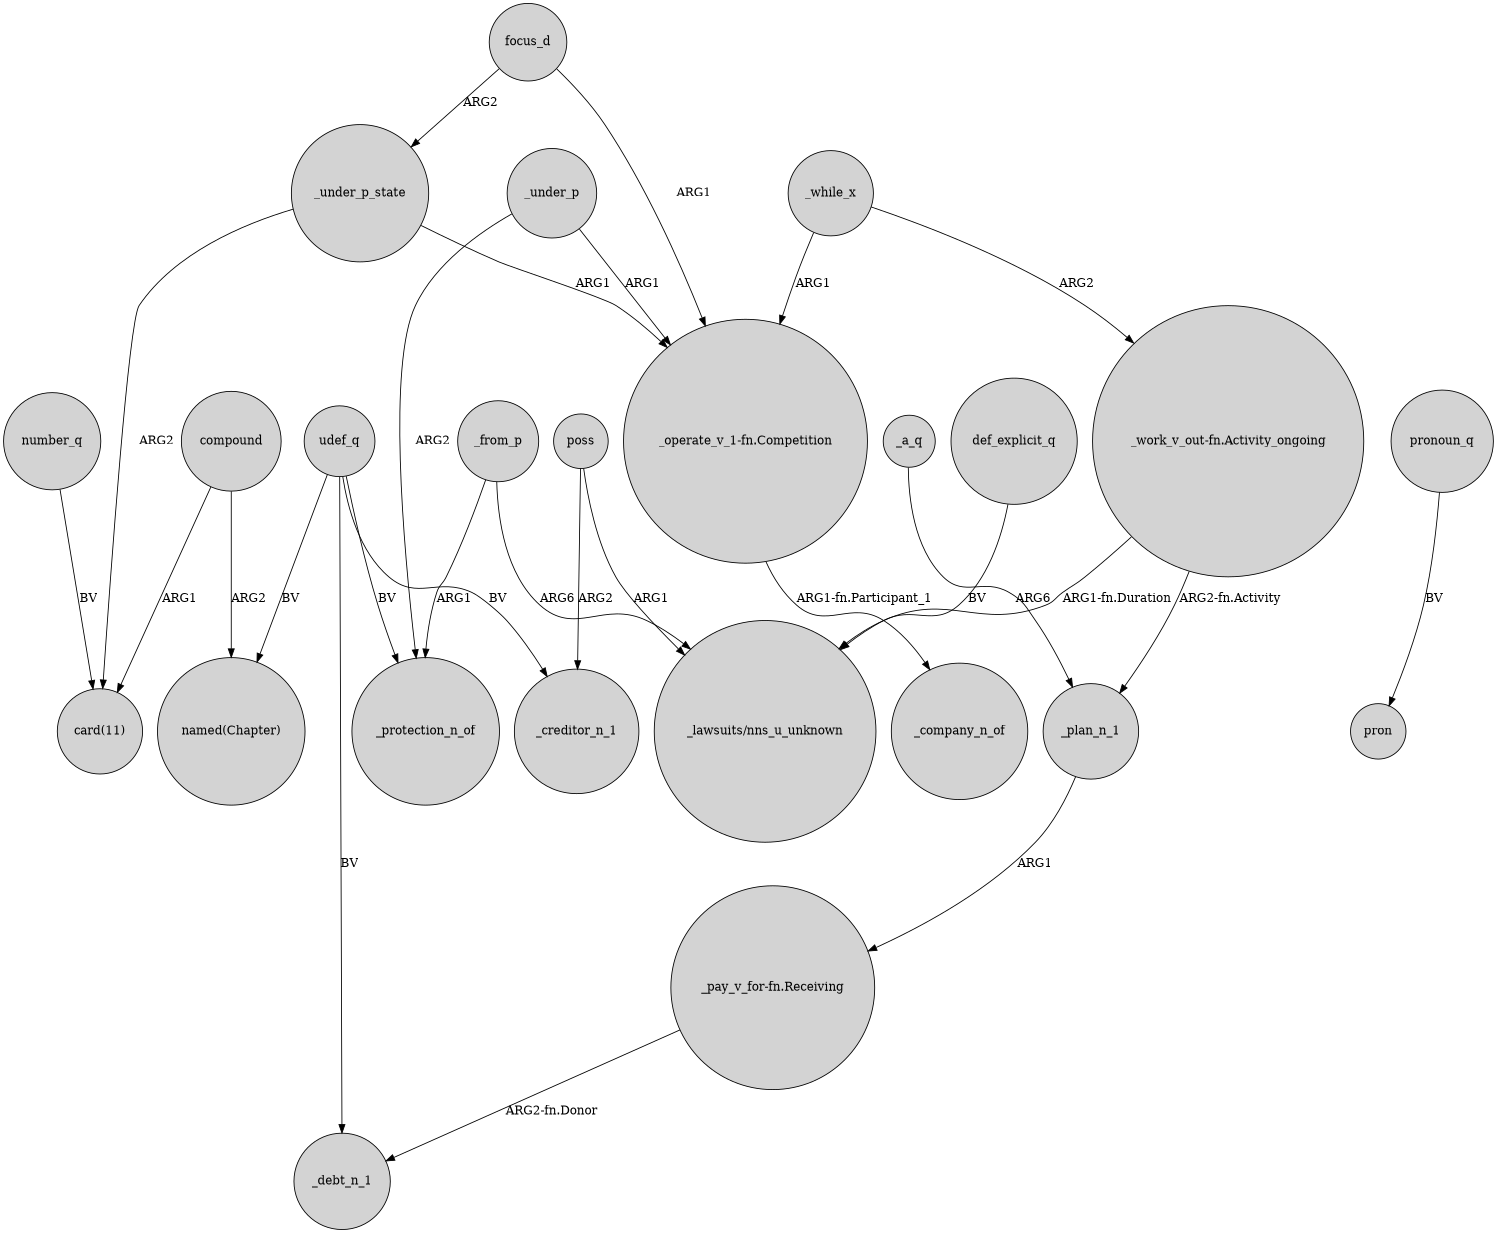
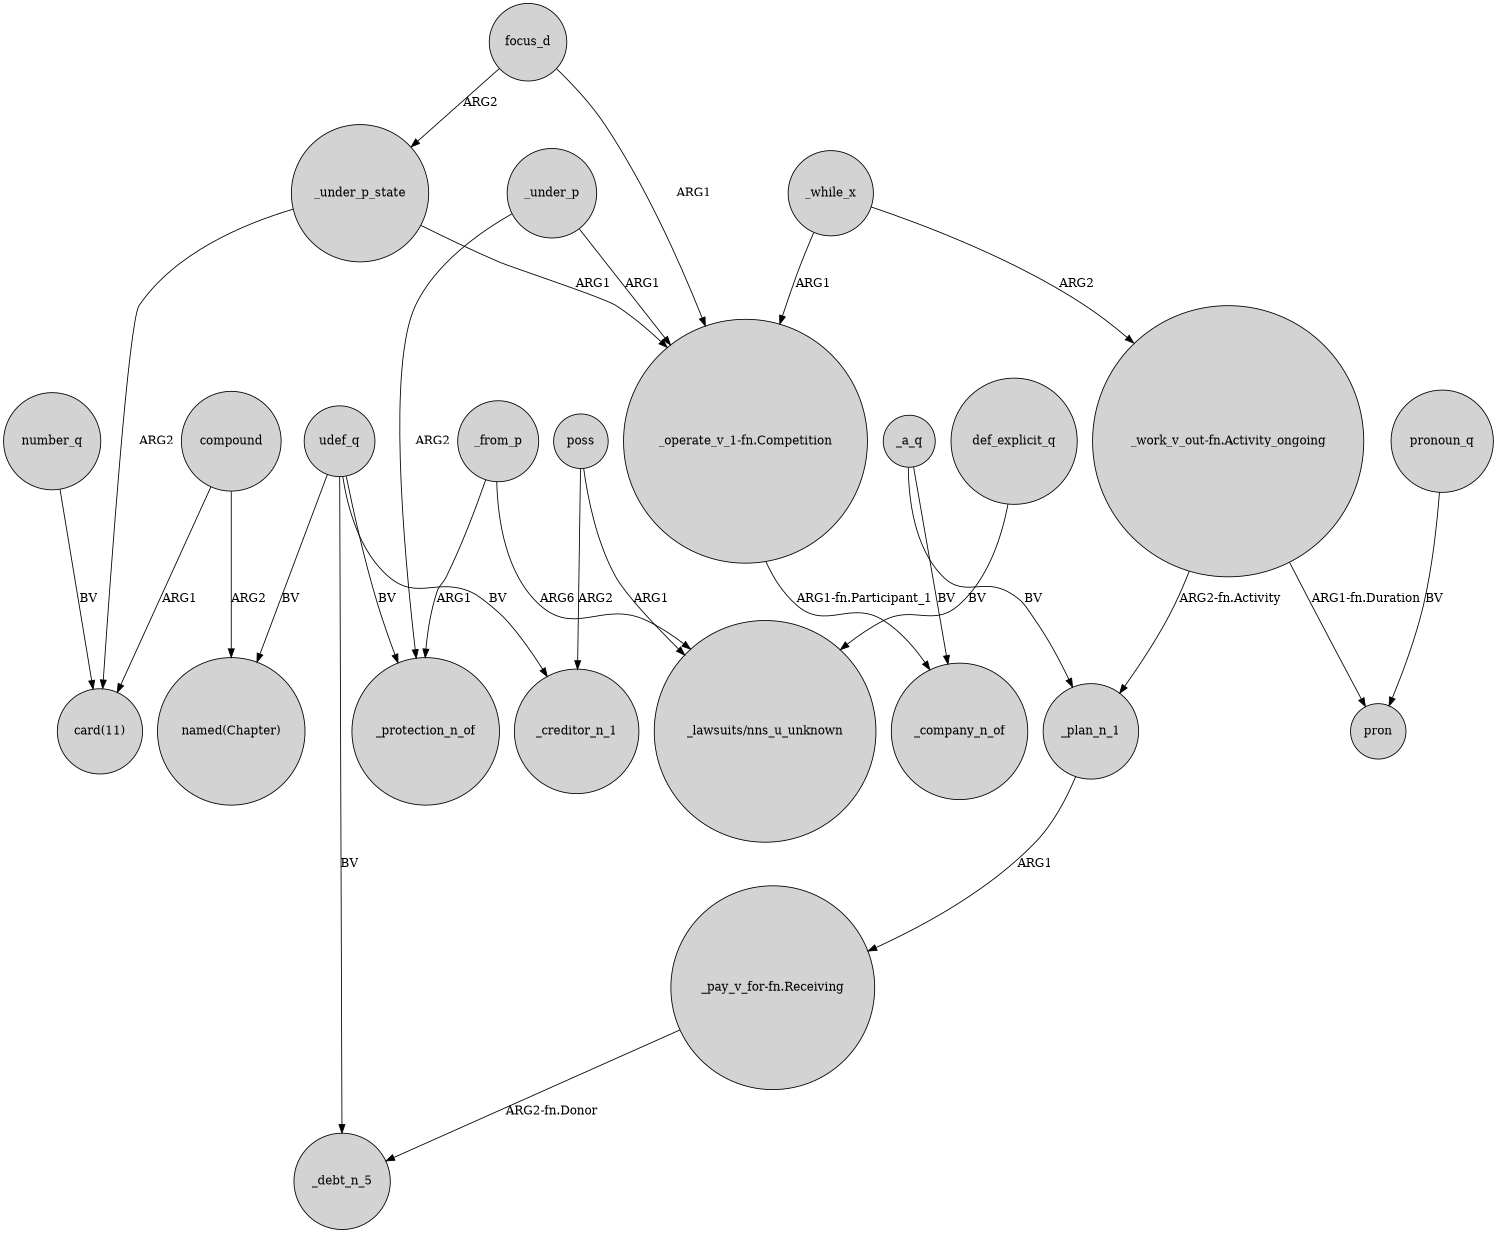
edge "_a_q" -> "_company_n_of": added, label "BV"
edge "_a_q" -> "_plan_n_1": label "ARG6" -> "BV"
edge "_work_v_out-fn.Activity_ongoing" -> "_lawsuits/nns_u_unknown": now "_work_v_out-fn.Activity_ongoing" -> "pron"
node "_debt_n_1": label "_debt_n_1" -> "_debt_n_5"
